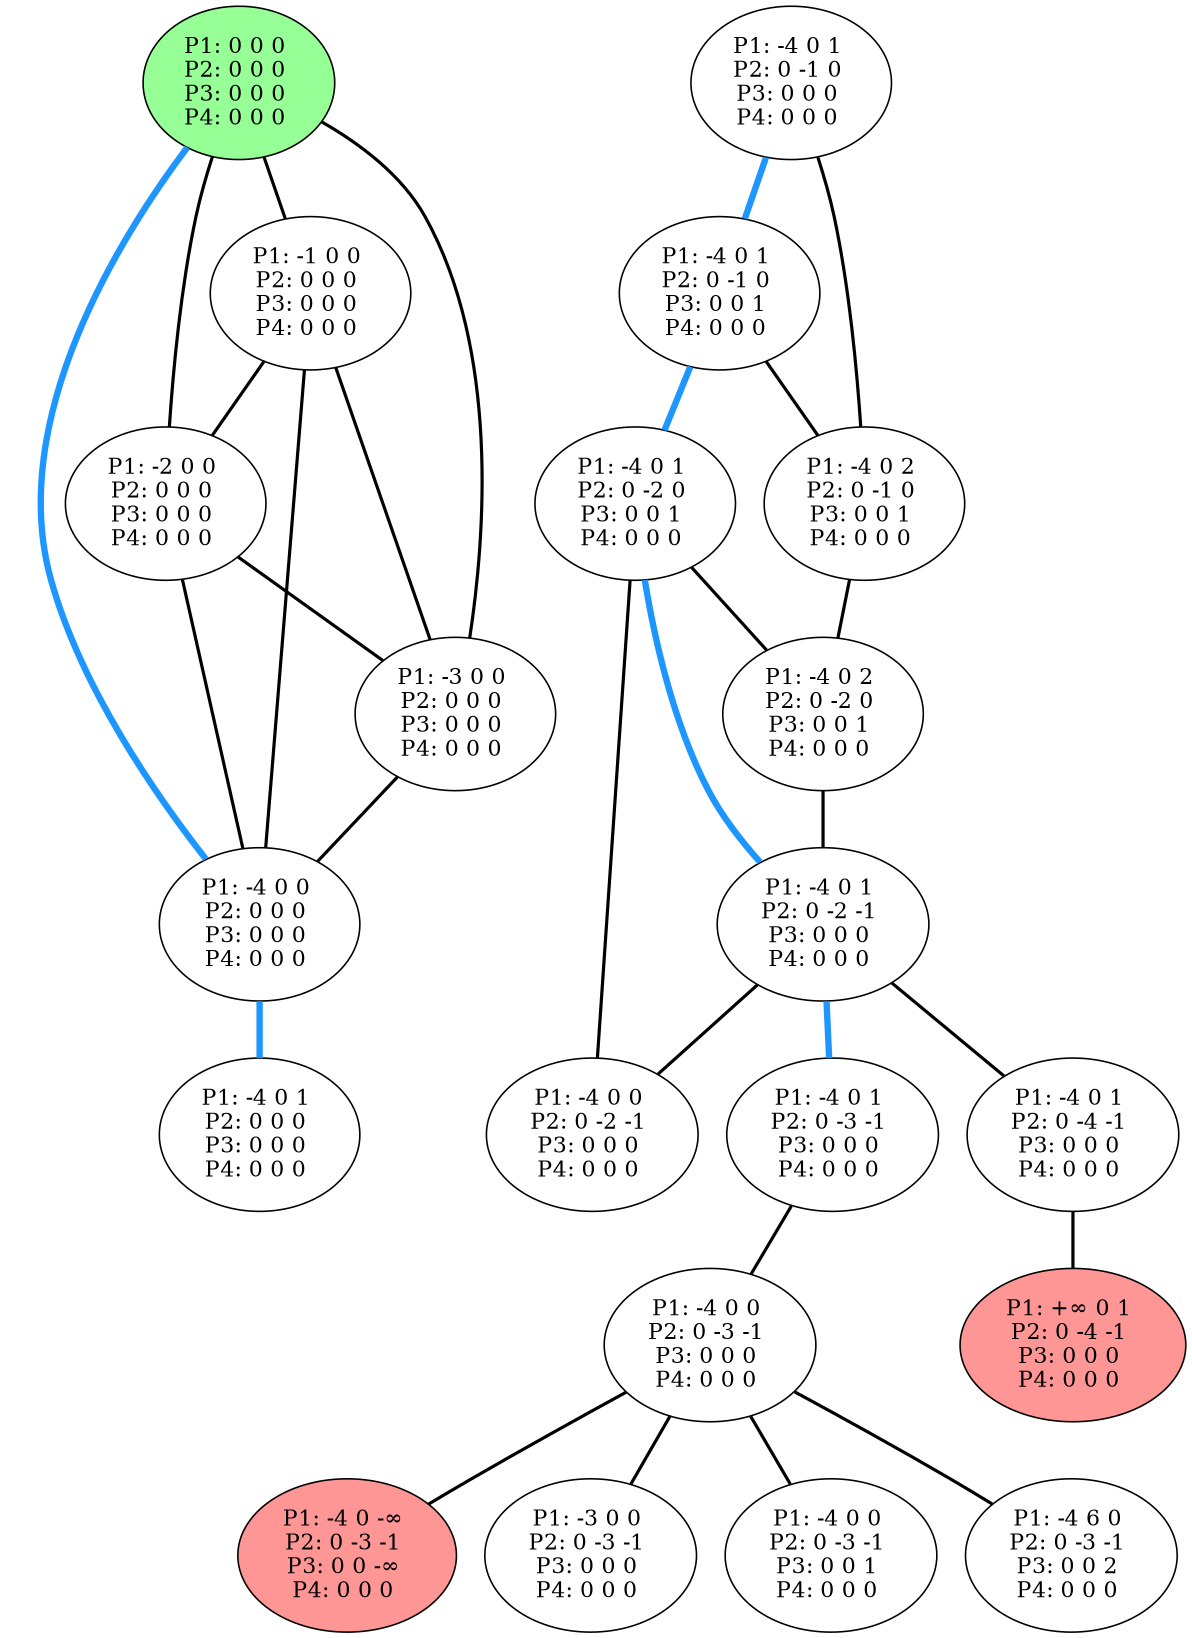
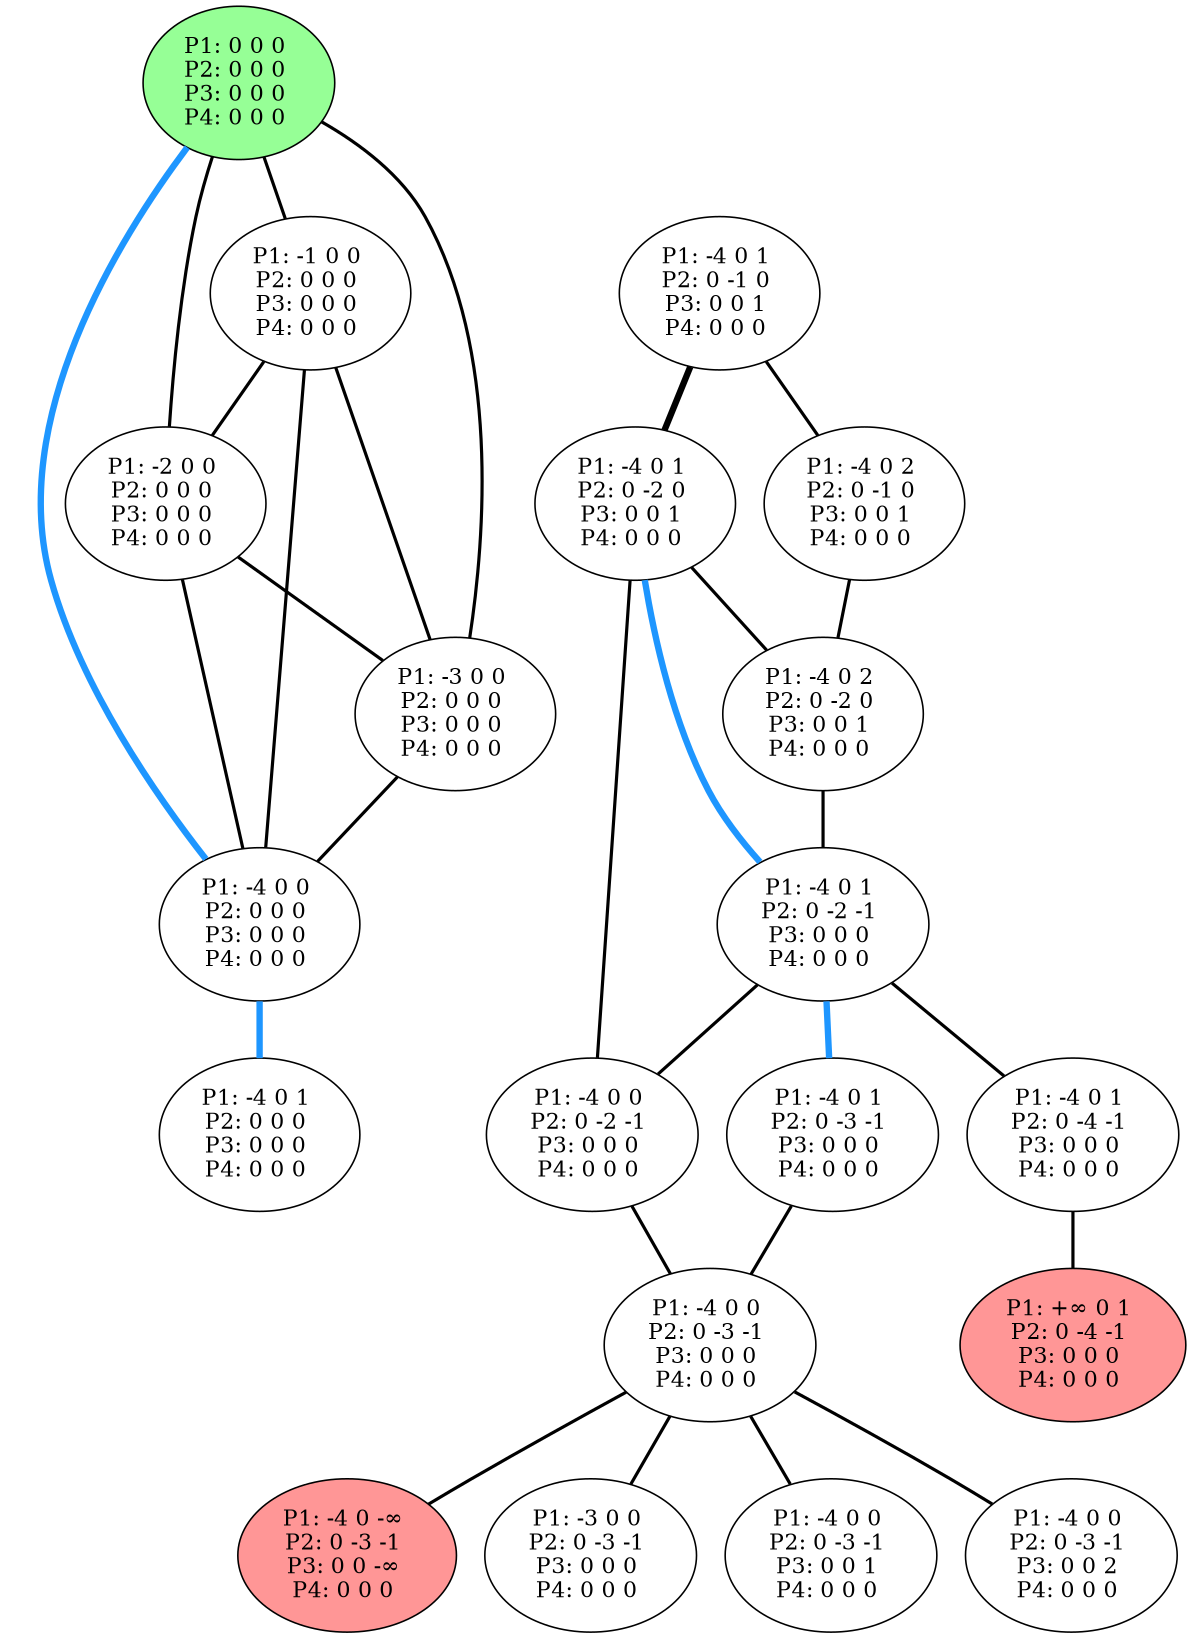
node "P1: -4 0 1 P2: 0 -1 0 P3: 0 0 0 P4: 0 0 0": removed
edge "P1: -4 0 1 P2: 0 -1 0 P3: 0 0 1 P4: 0 0 0" -- "P1: -4 0 1 P2: 0 -2 0 P3: 0 0 1 P4: 0 0 0": color #1e96ff -> black
edge "P1: -4 0 0 P2: 0 -2 -1 P3: 0 0 0 P4: 0 0 0" -- "P1: -4 0 0 P2: 0 -3 -1 P3: 0 0 0 P4: 0 0 0": added
node "P1: -4 6 0 P2: 0 -3 -1 P3: 0 0 2 P4: 0 0 0": label "P1: -4 6 0 P2: 0 -3 -1 P3: 0 0 2 P4: 0 0 0" -> "P1: -4 0 0 P2: 0 -3 -1 P3: 0 0 2 P4: 0 0 0"
